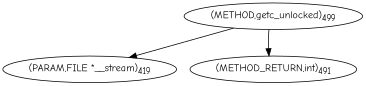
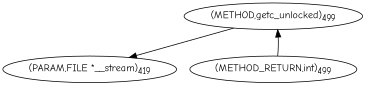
edge "(METHOD,getc_unlocked)" -> "(METHOD_RETURN,int)": reversed
node "(METHOD_RETURN,int)": text "491" -> "499"
